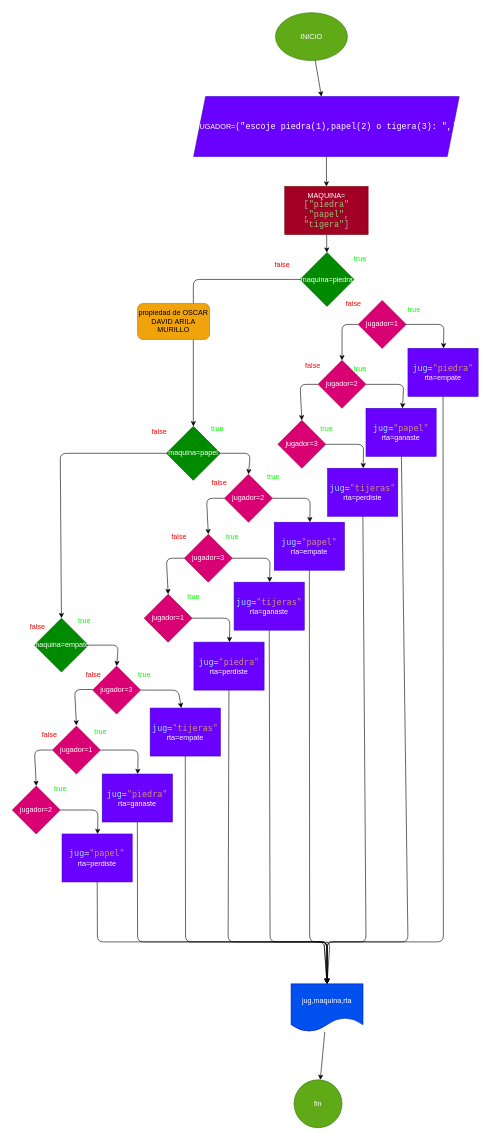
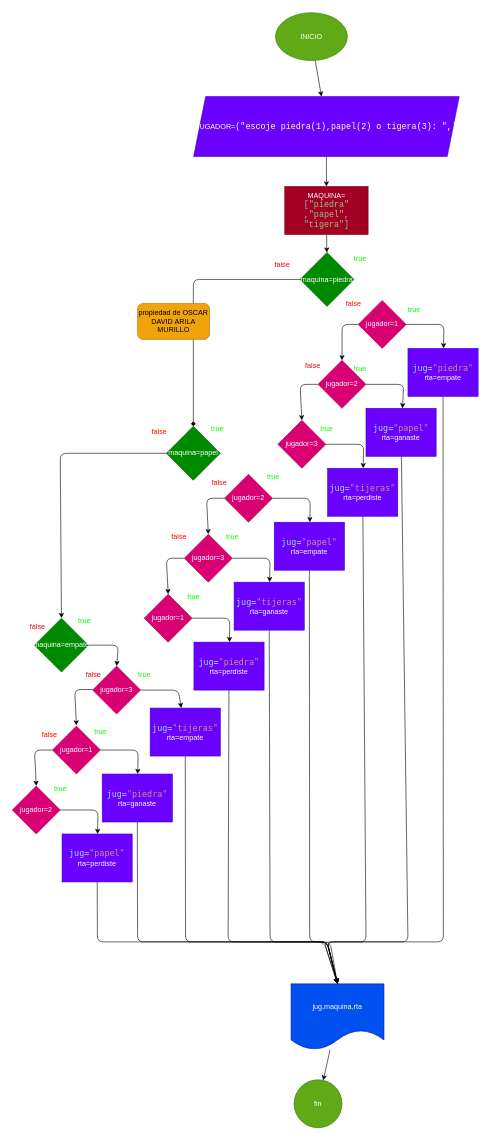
edge "maquina=piedra" -> "maquina=papel": arrowhead classic -> diamond
edge "maquina=papel" -> "jugador=2": removed
node "jug,maquina,rta": size 72x48 -> 93x66
